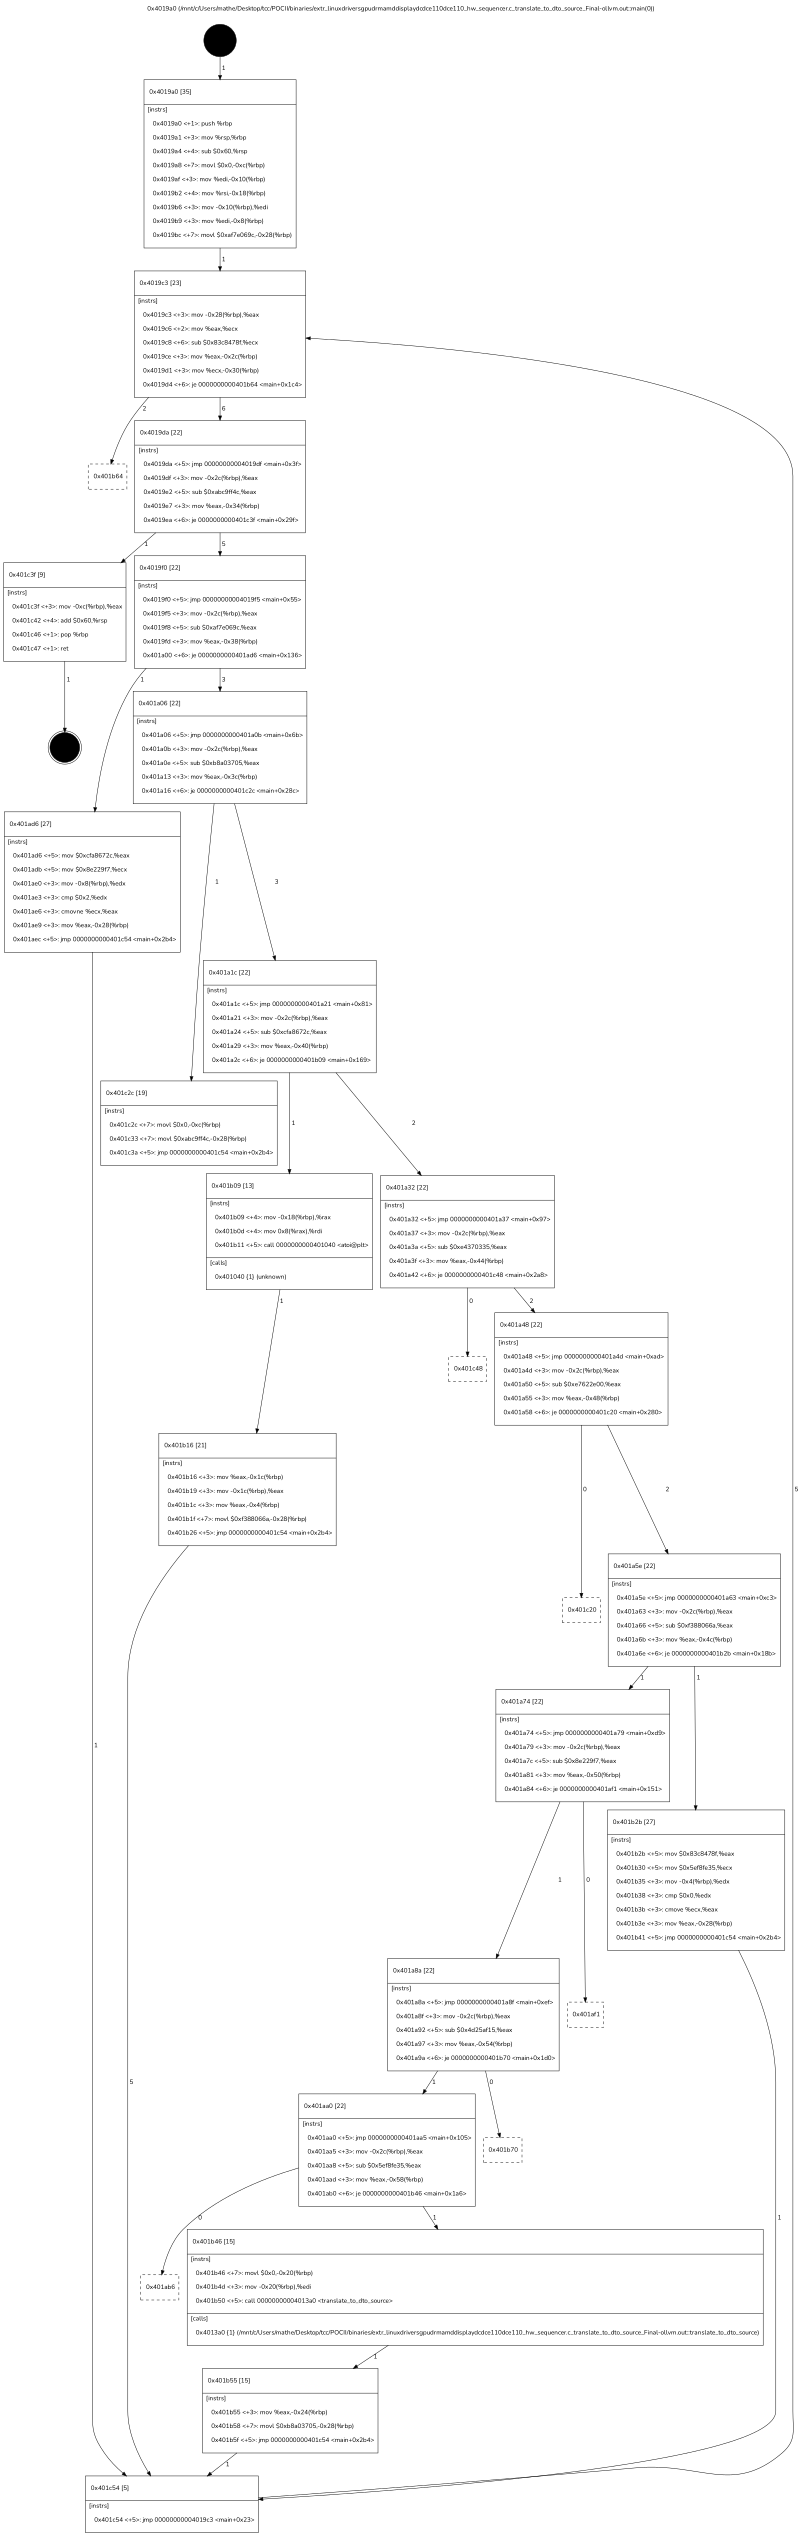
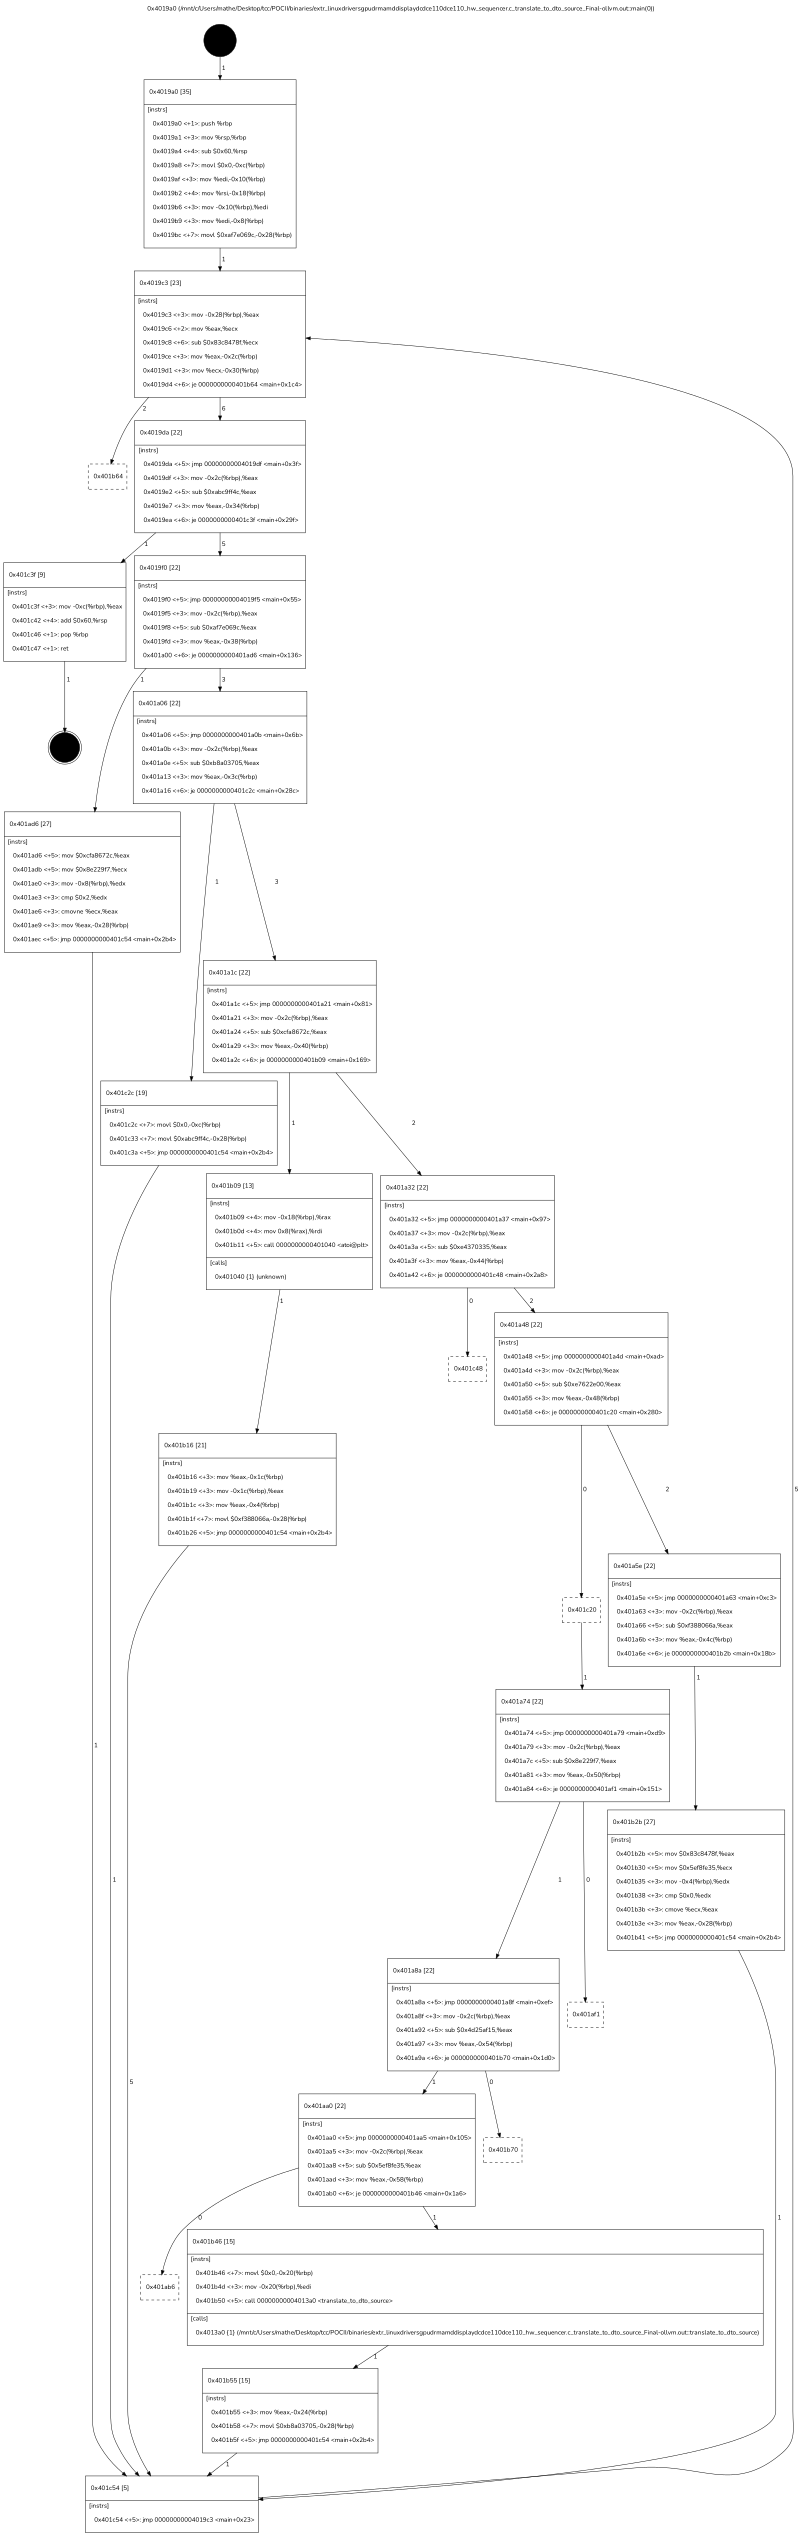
edge "0x401a5e [22]" -> "0x401a74 [22]": now "0x401c20" -> "0x401a74 [22]"
edge "0x401c2c [19]" -> "0x401c54 [5]": added, label "1"
